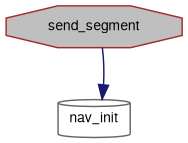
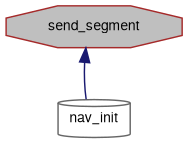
edge "send_segment" -> "nav_init": reversed
